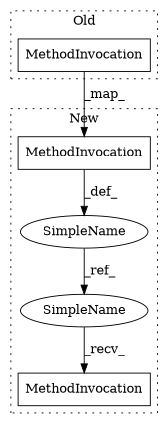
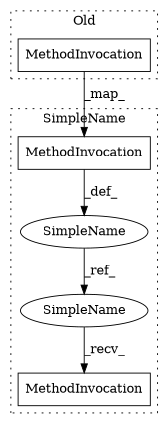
cluster "New": label "New" -> "SimpleName"
